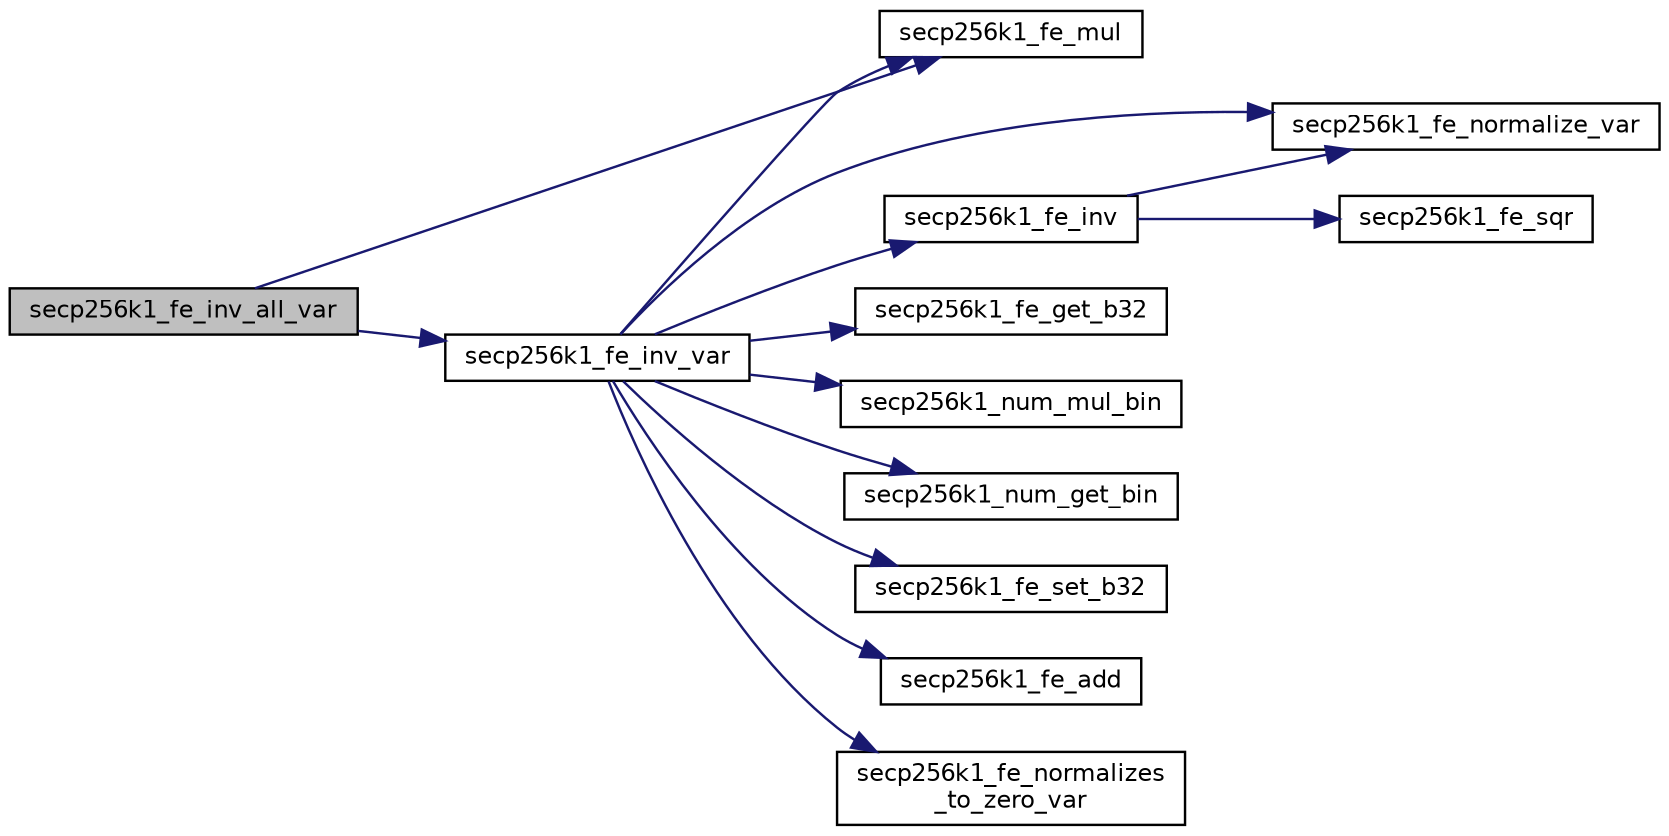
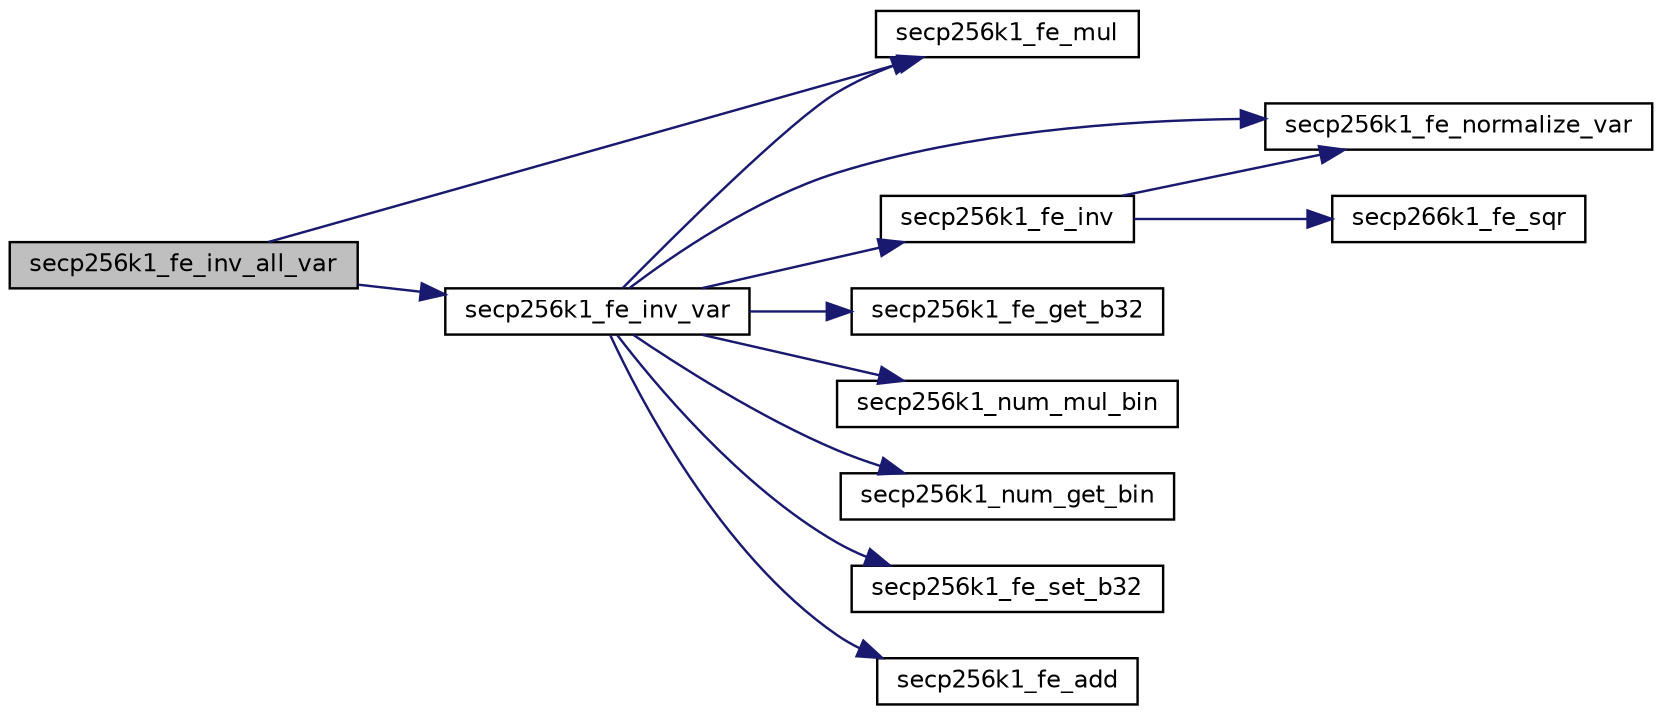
node "secp256k1_fe_sqr": label "secp256k1_fe_sqr" -> "secp266k1_fe_sqr"
node "secp256k1_fe_normalizes _to_zero_var": removed
